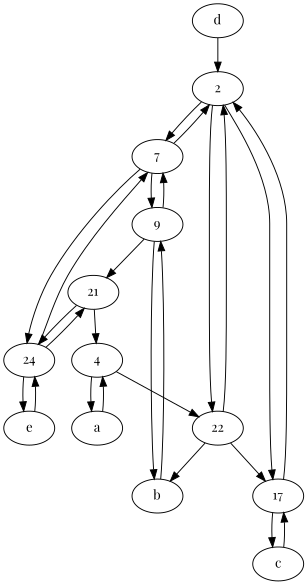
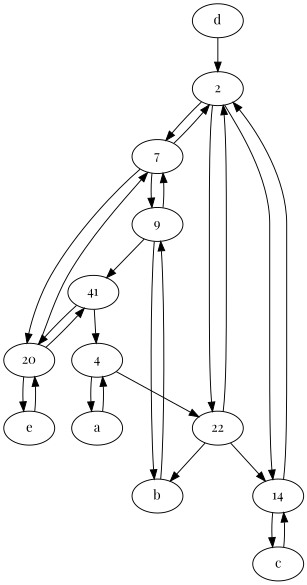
node "21": label "21" -> "41"
node "24": label "24" -> "20"
node "17": label "17" -> "14"
